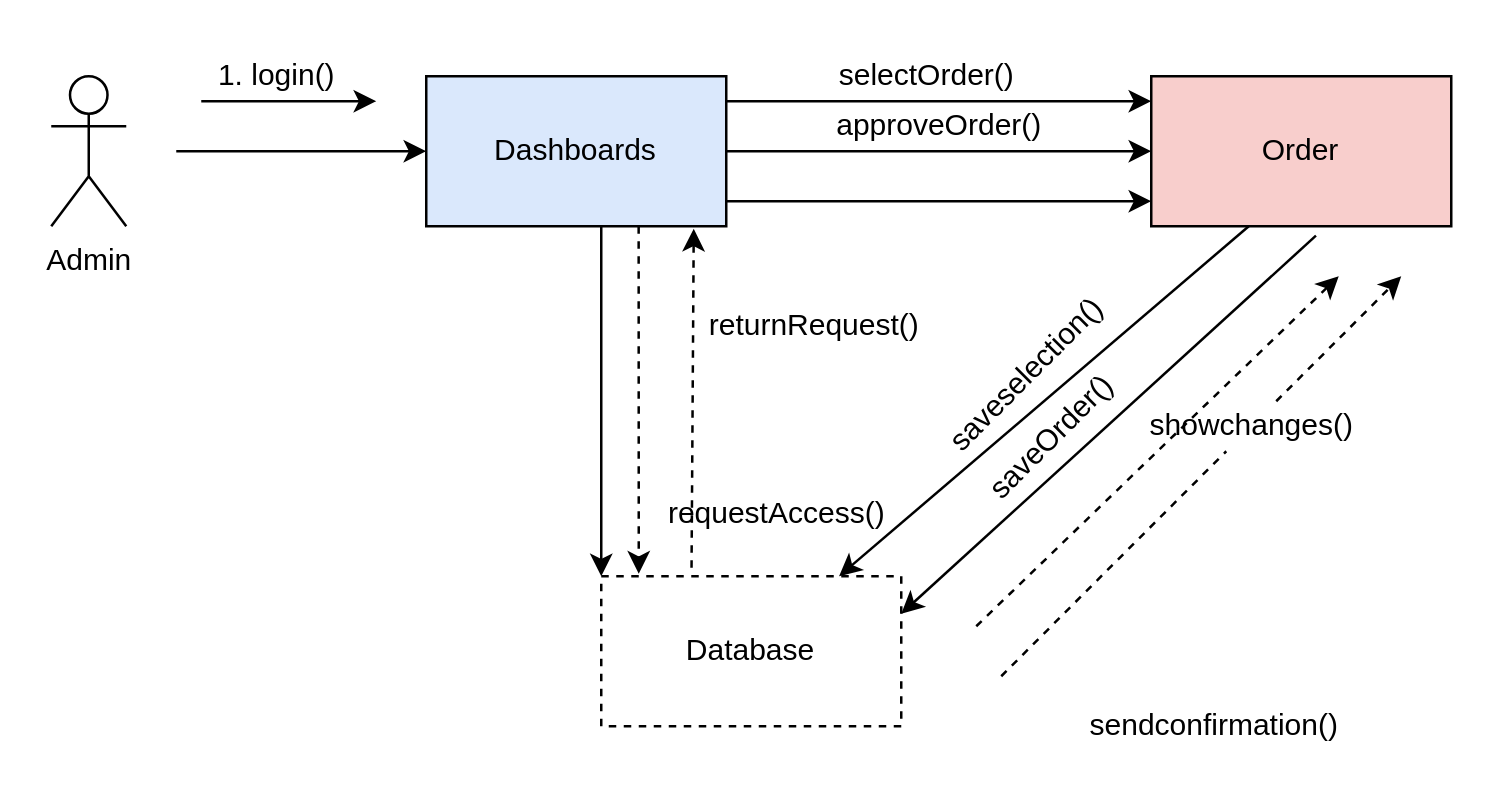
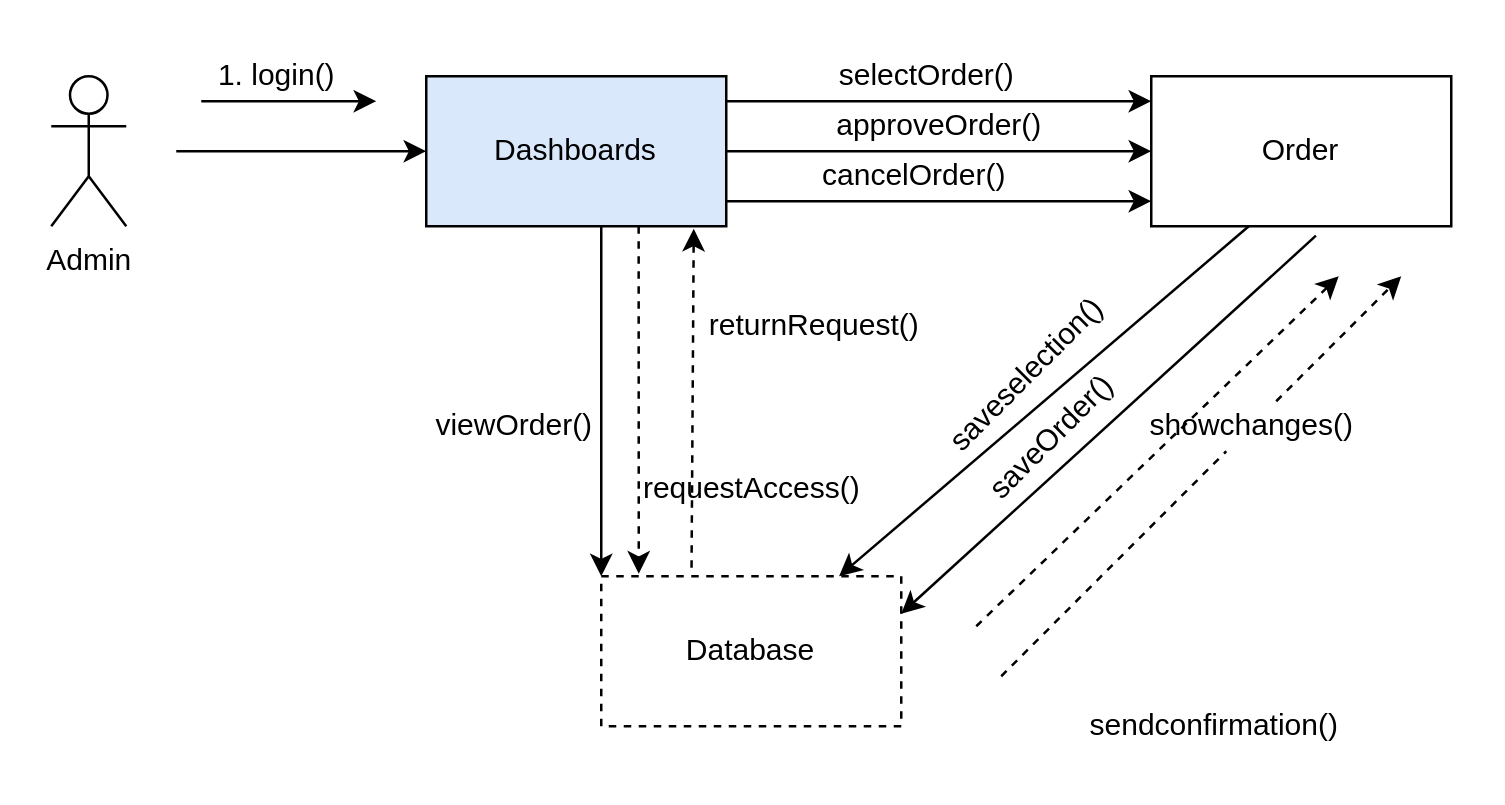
node "Order": fillcolor #f8cecc -> #ffffff
node "cancelOrder()": added
node "viewOrder()": added
node "requestAccess()": moved (776, 514) -> (751, 489)
